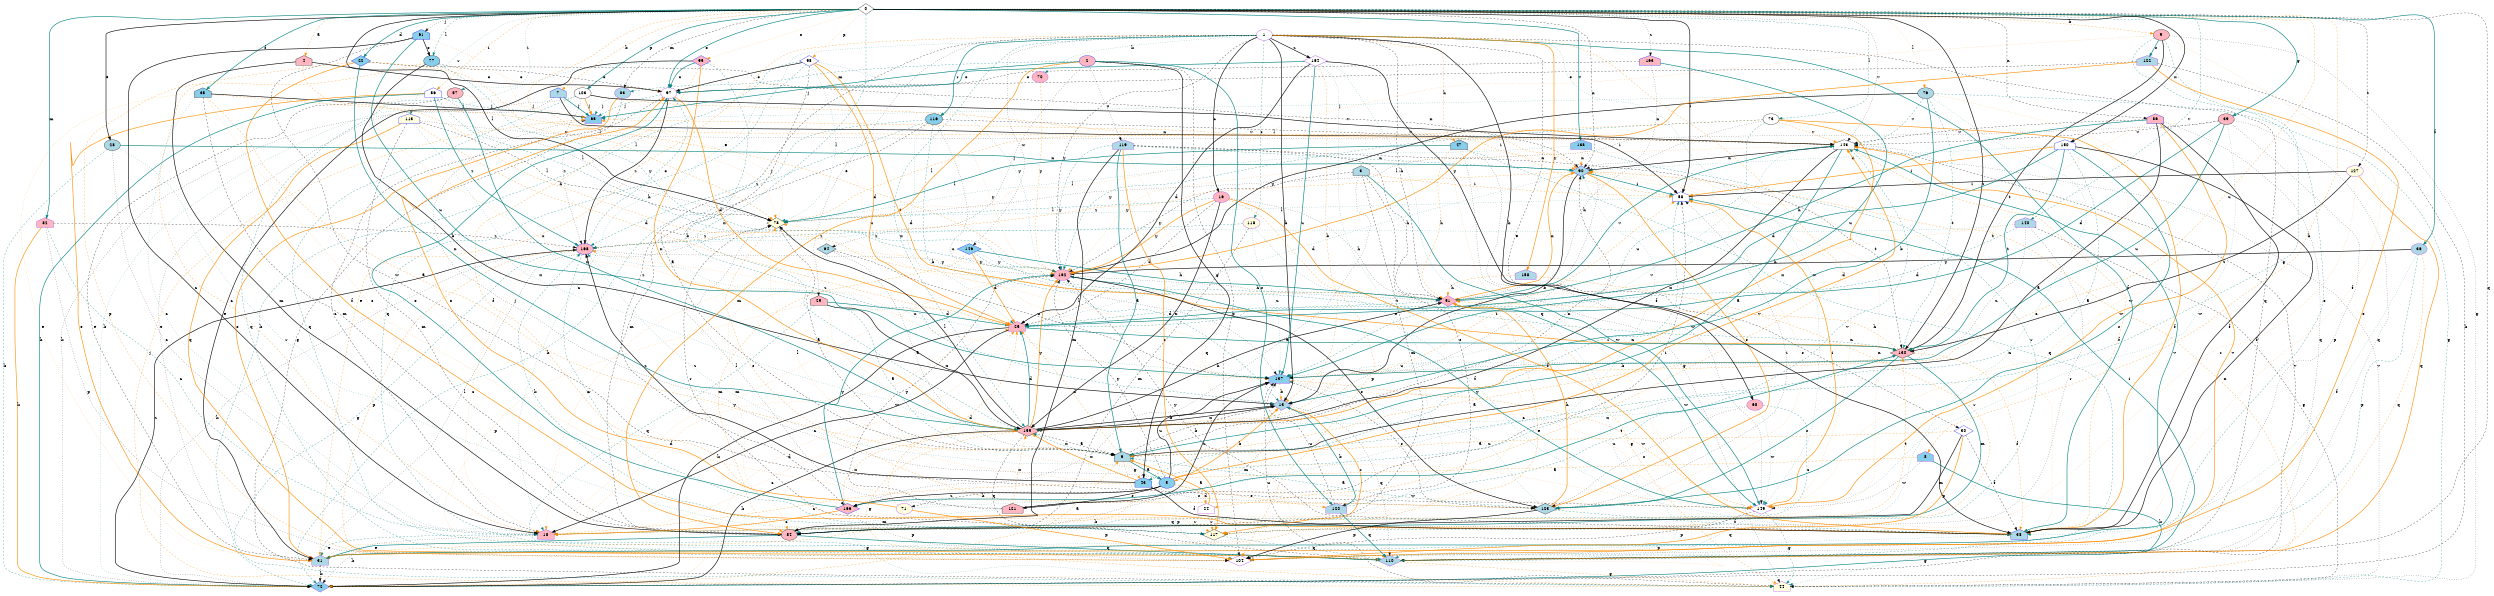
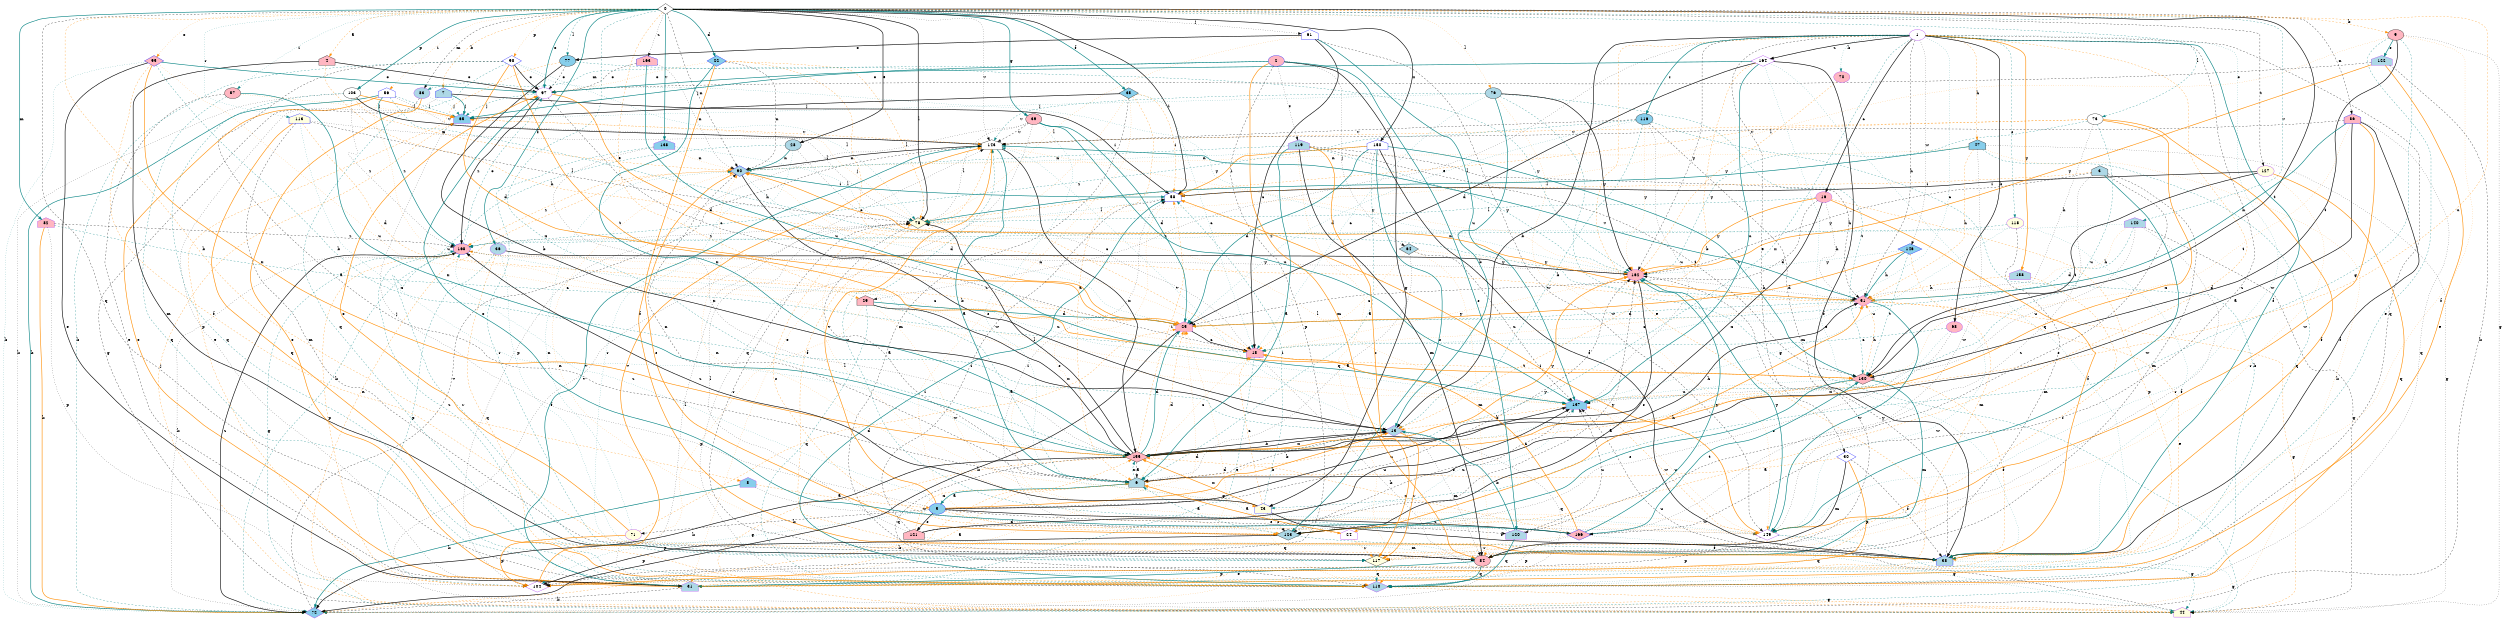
edge "0" -> "56": style dashed -> dotted
node "61": fillcolor skyblue -> white
node "35": shape house -> diamond
edge "0" -> "162": now "0" -> "29"
edge "25" -> "130": removed, label "t"
edge "117" -> "168": label "k" -> "z"
node "43": fillcolor skyblue -> lightyellow
edge "5" -> "120": color darkorange -> black
